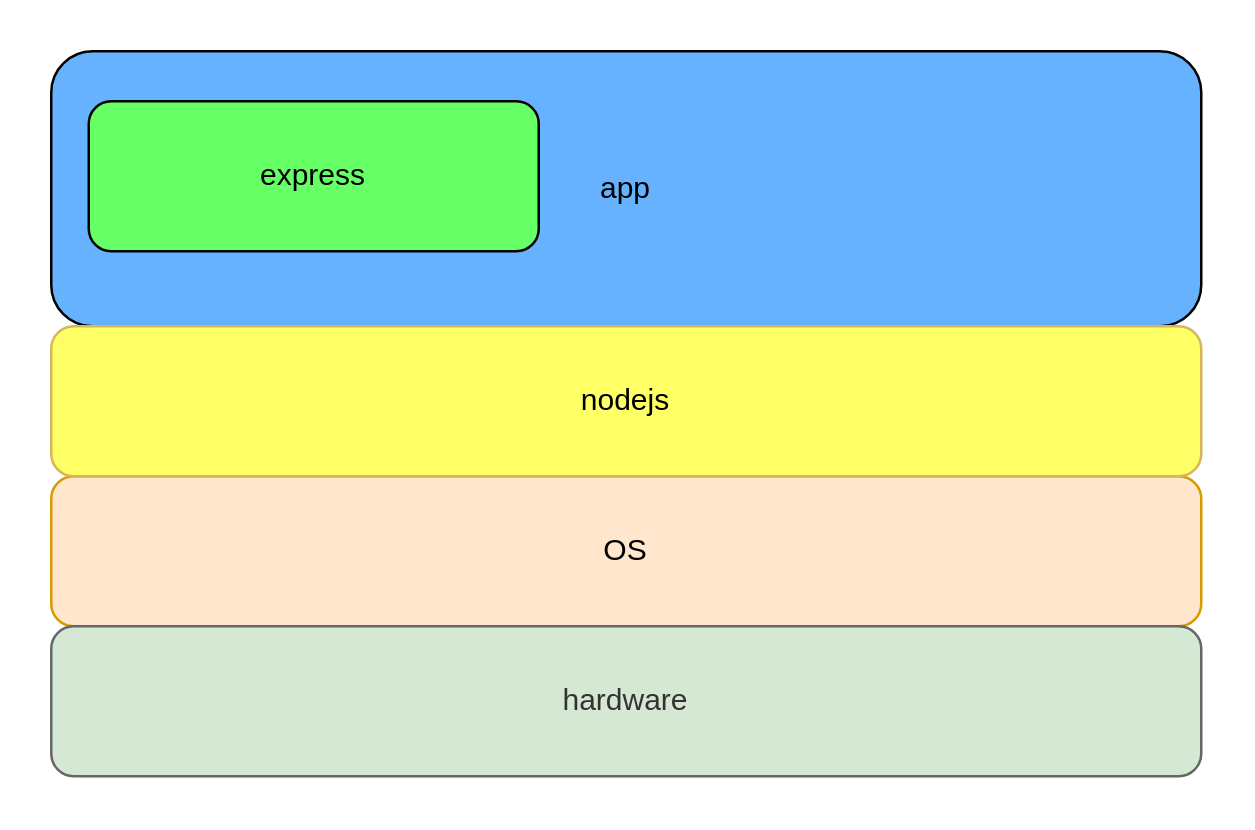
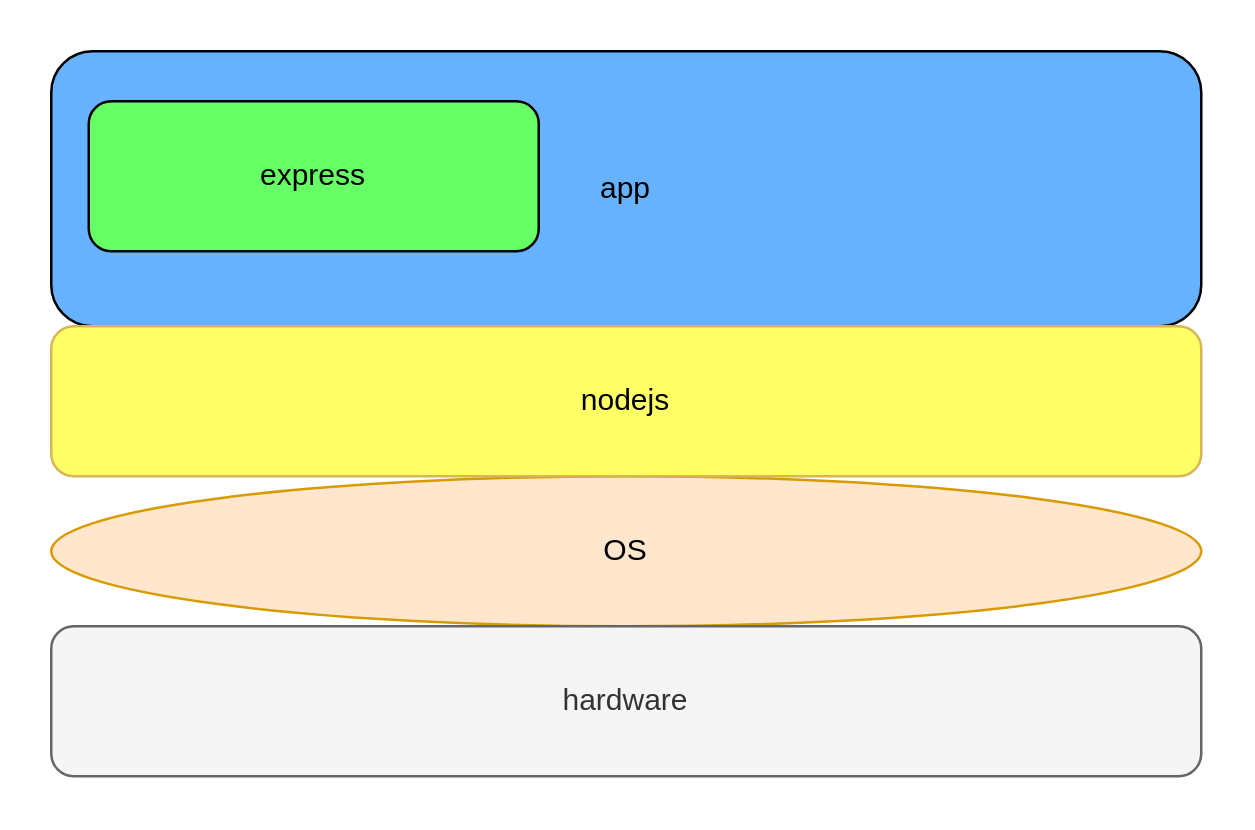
node "OS": shape rounded rectangle -> ellipse
node "hardware": fillcolor #d5e8d4 -> #f5f5f5
